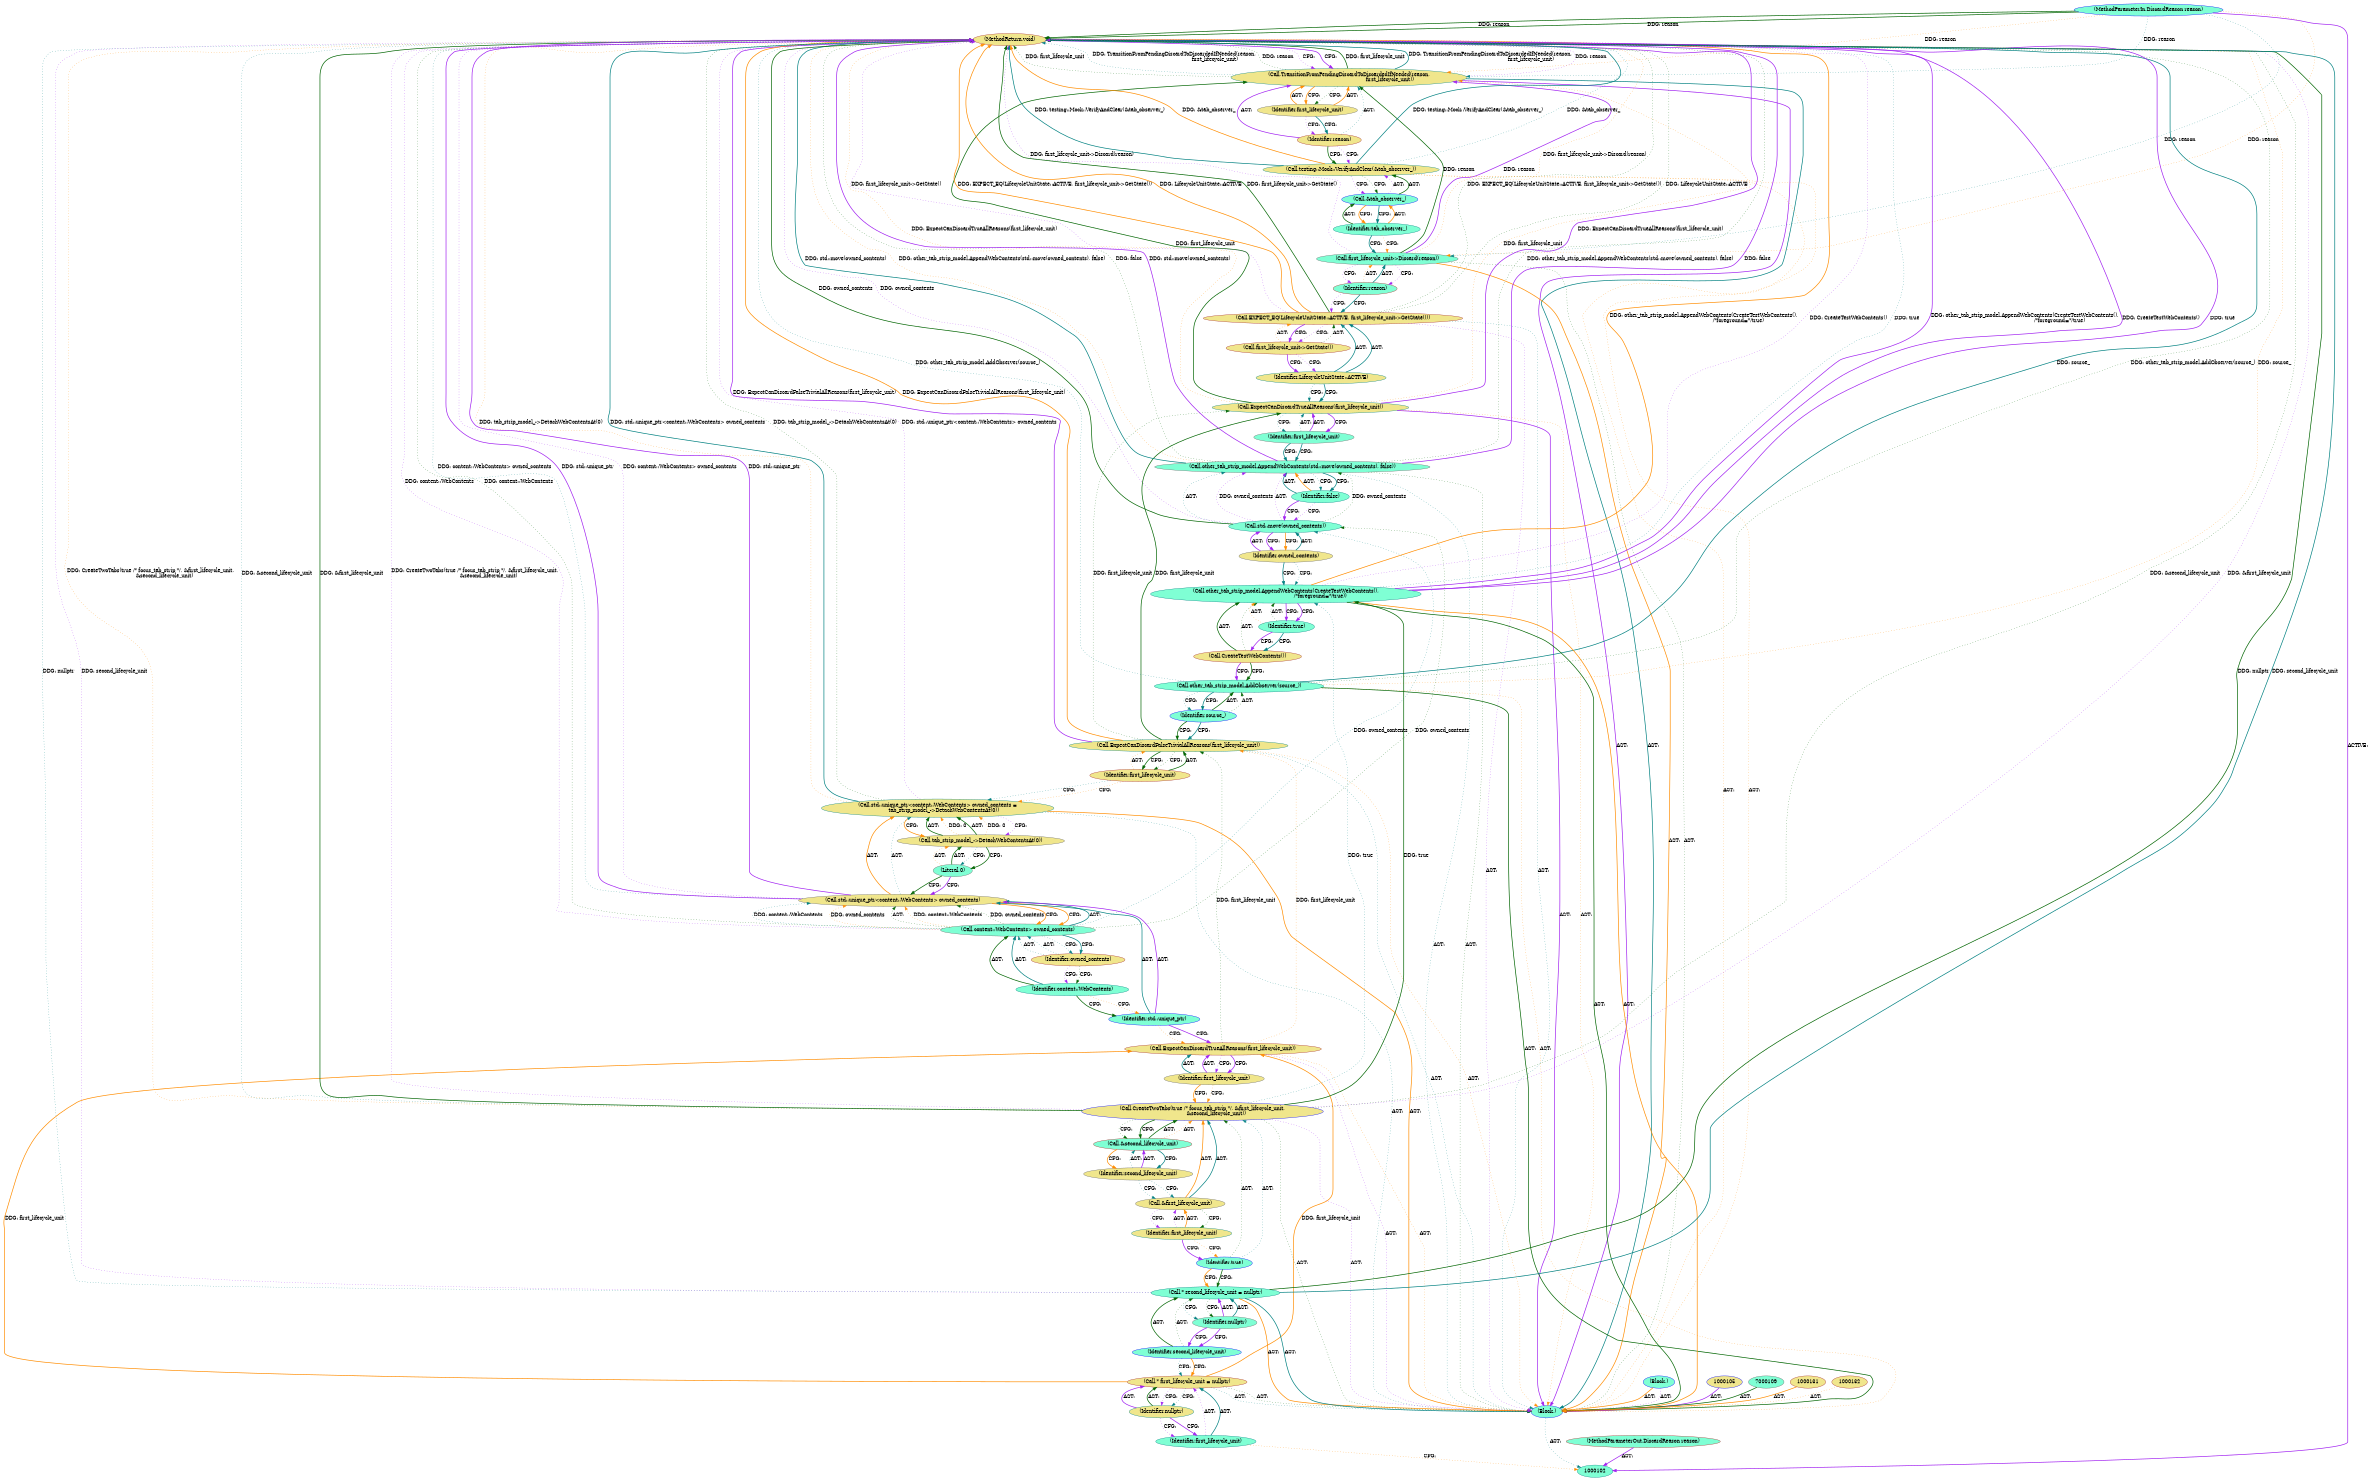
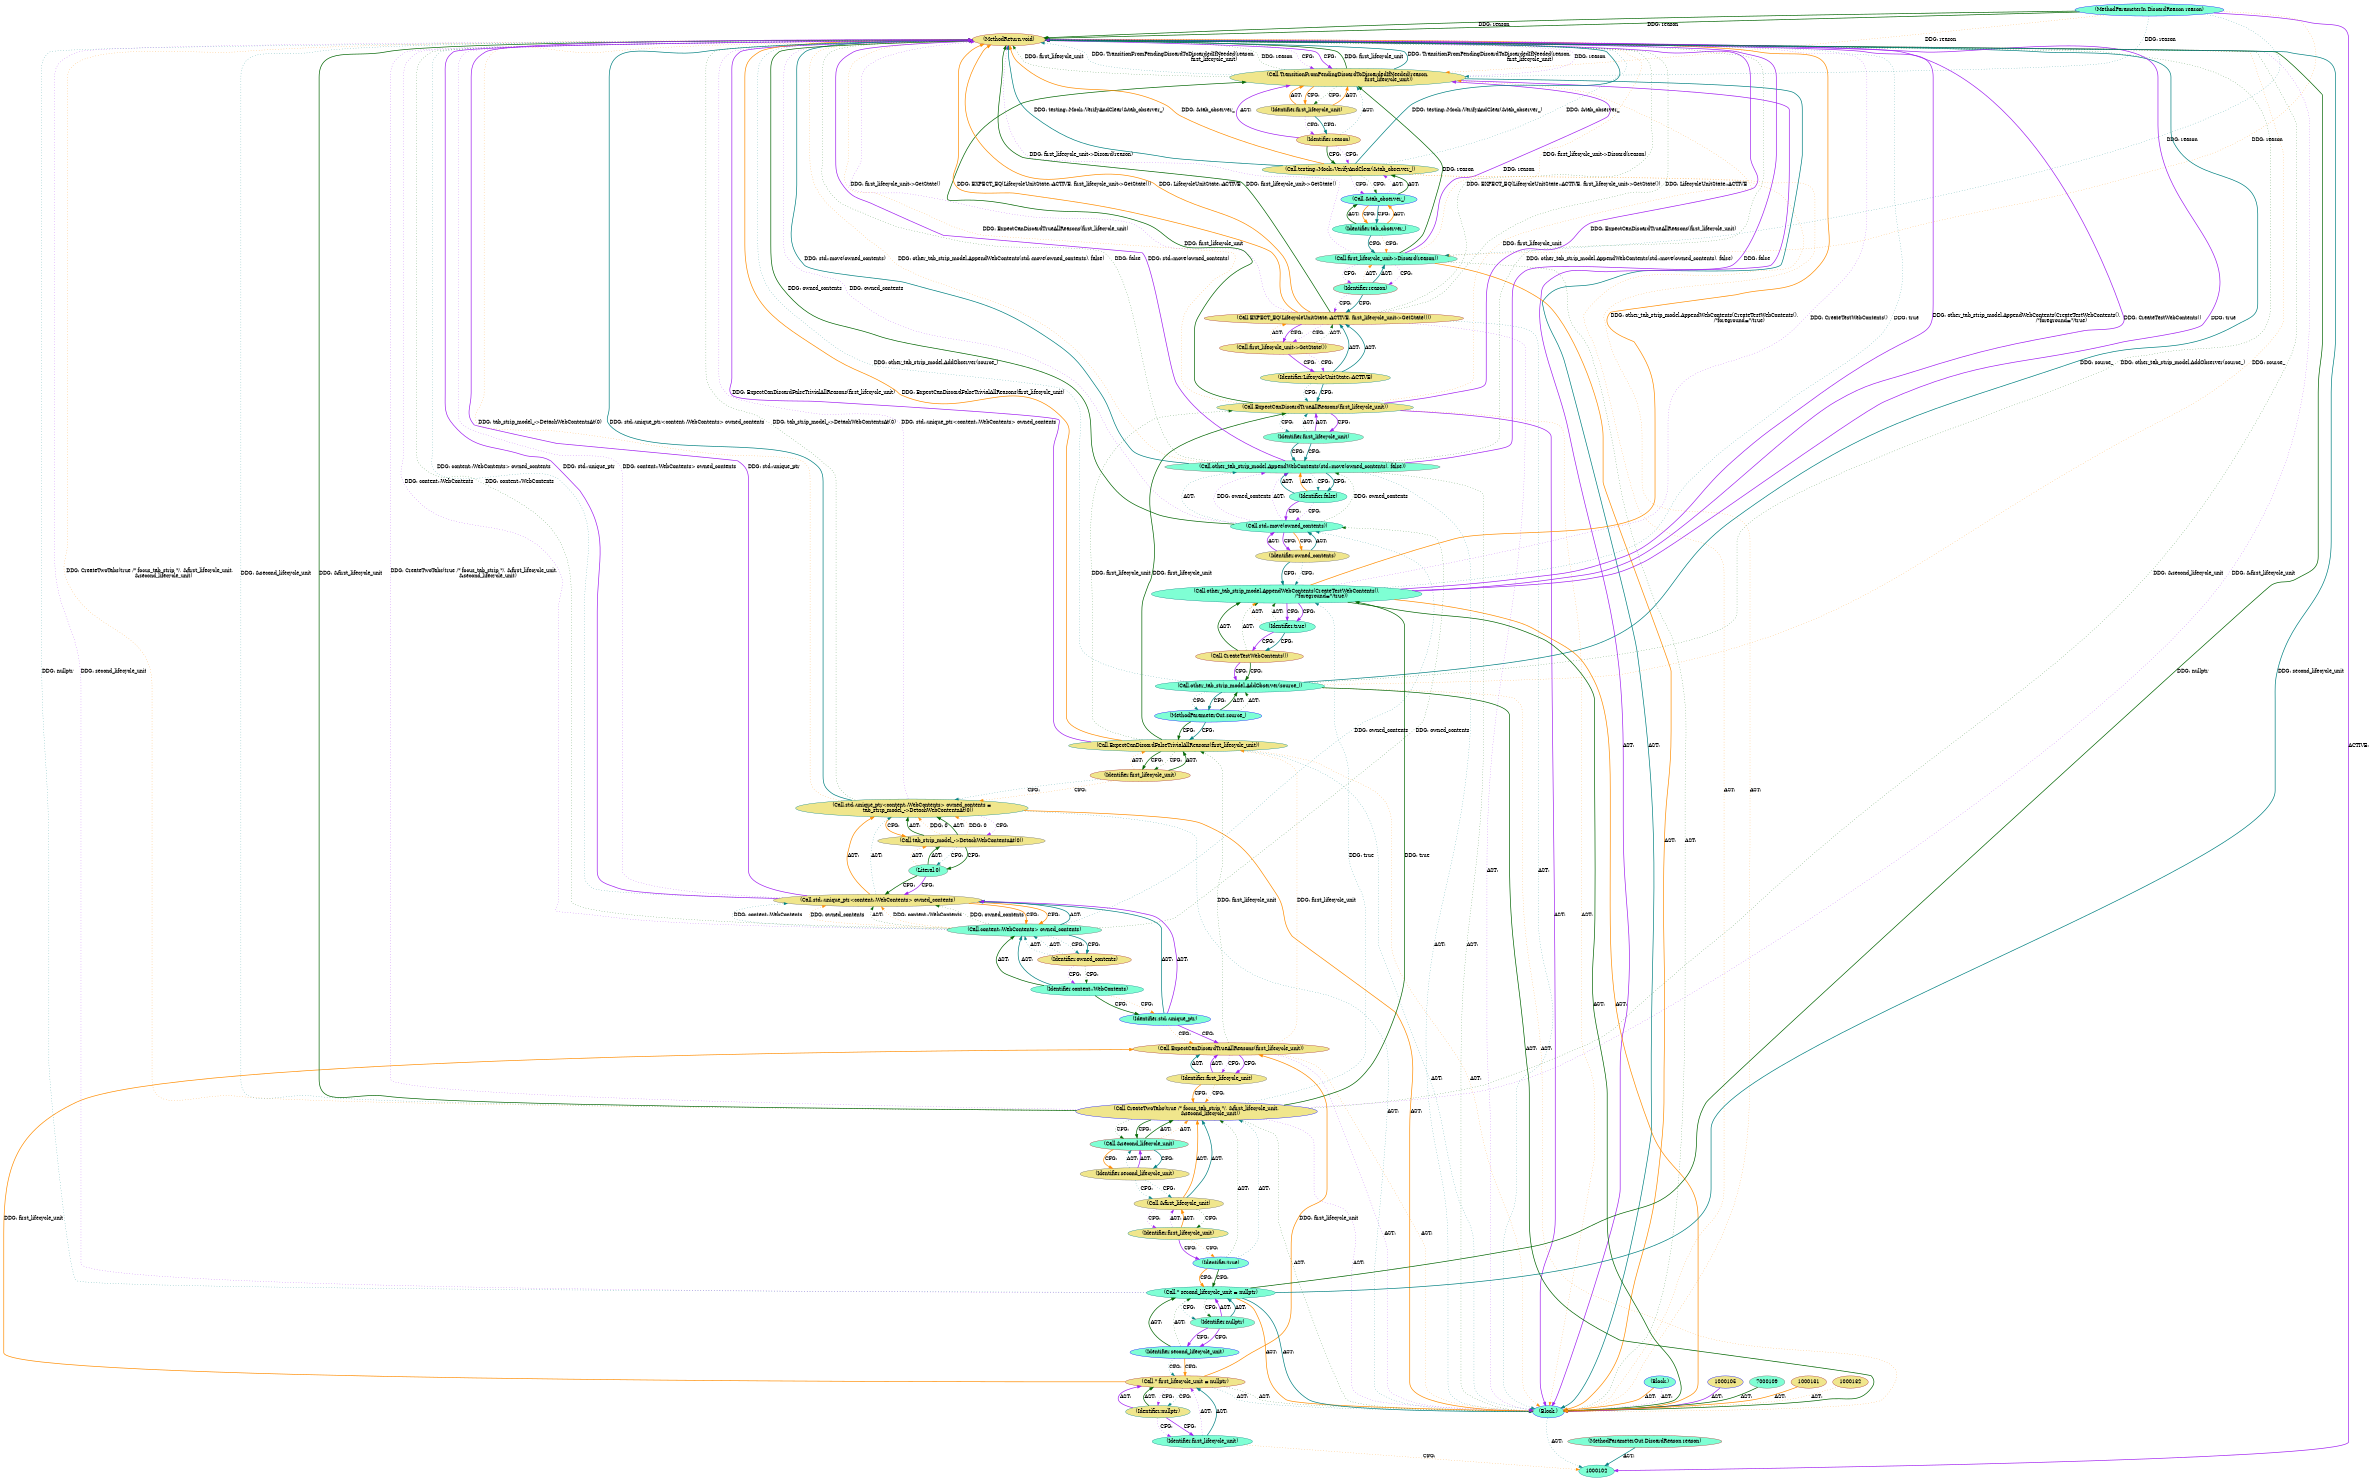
node "(Identifier,source_)": label "(Identifier,source_)" -> "(MethodParameterOut,source_)"
edge "(MethodParameterOut,DiscardReason reason)" -> "1000102": color purple -> teal
